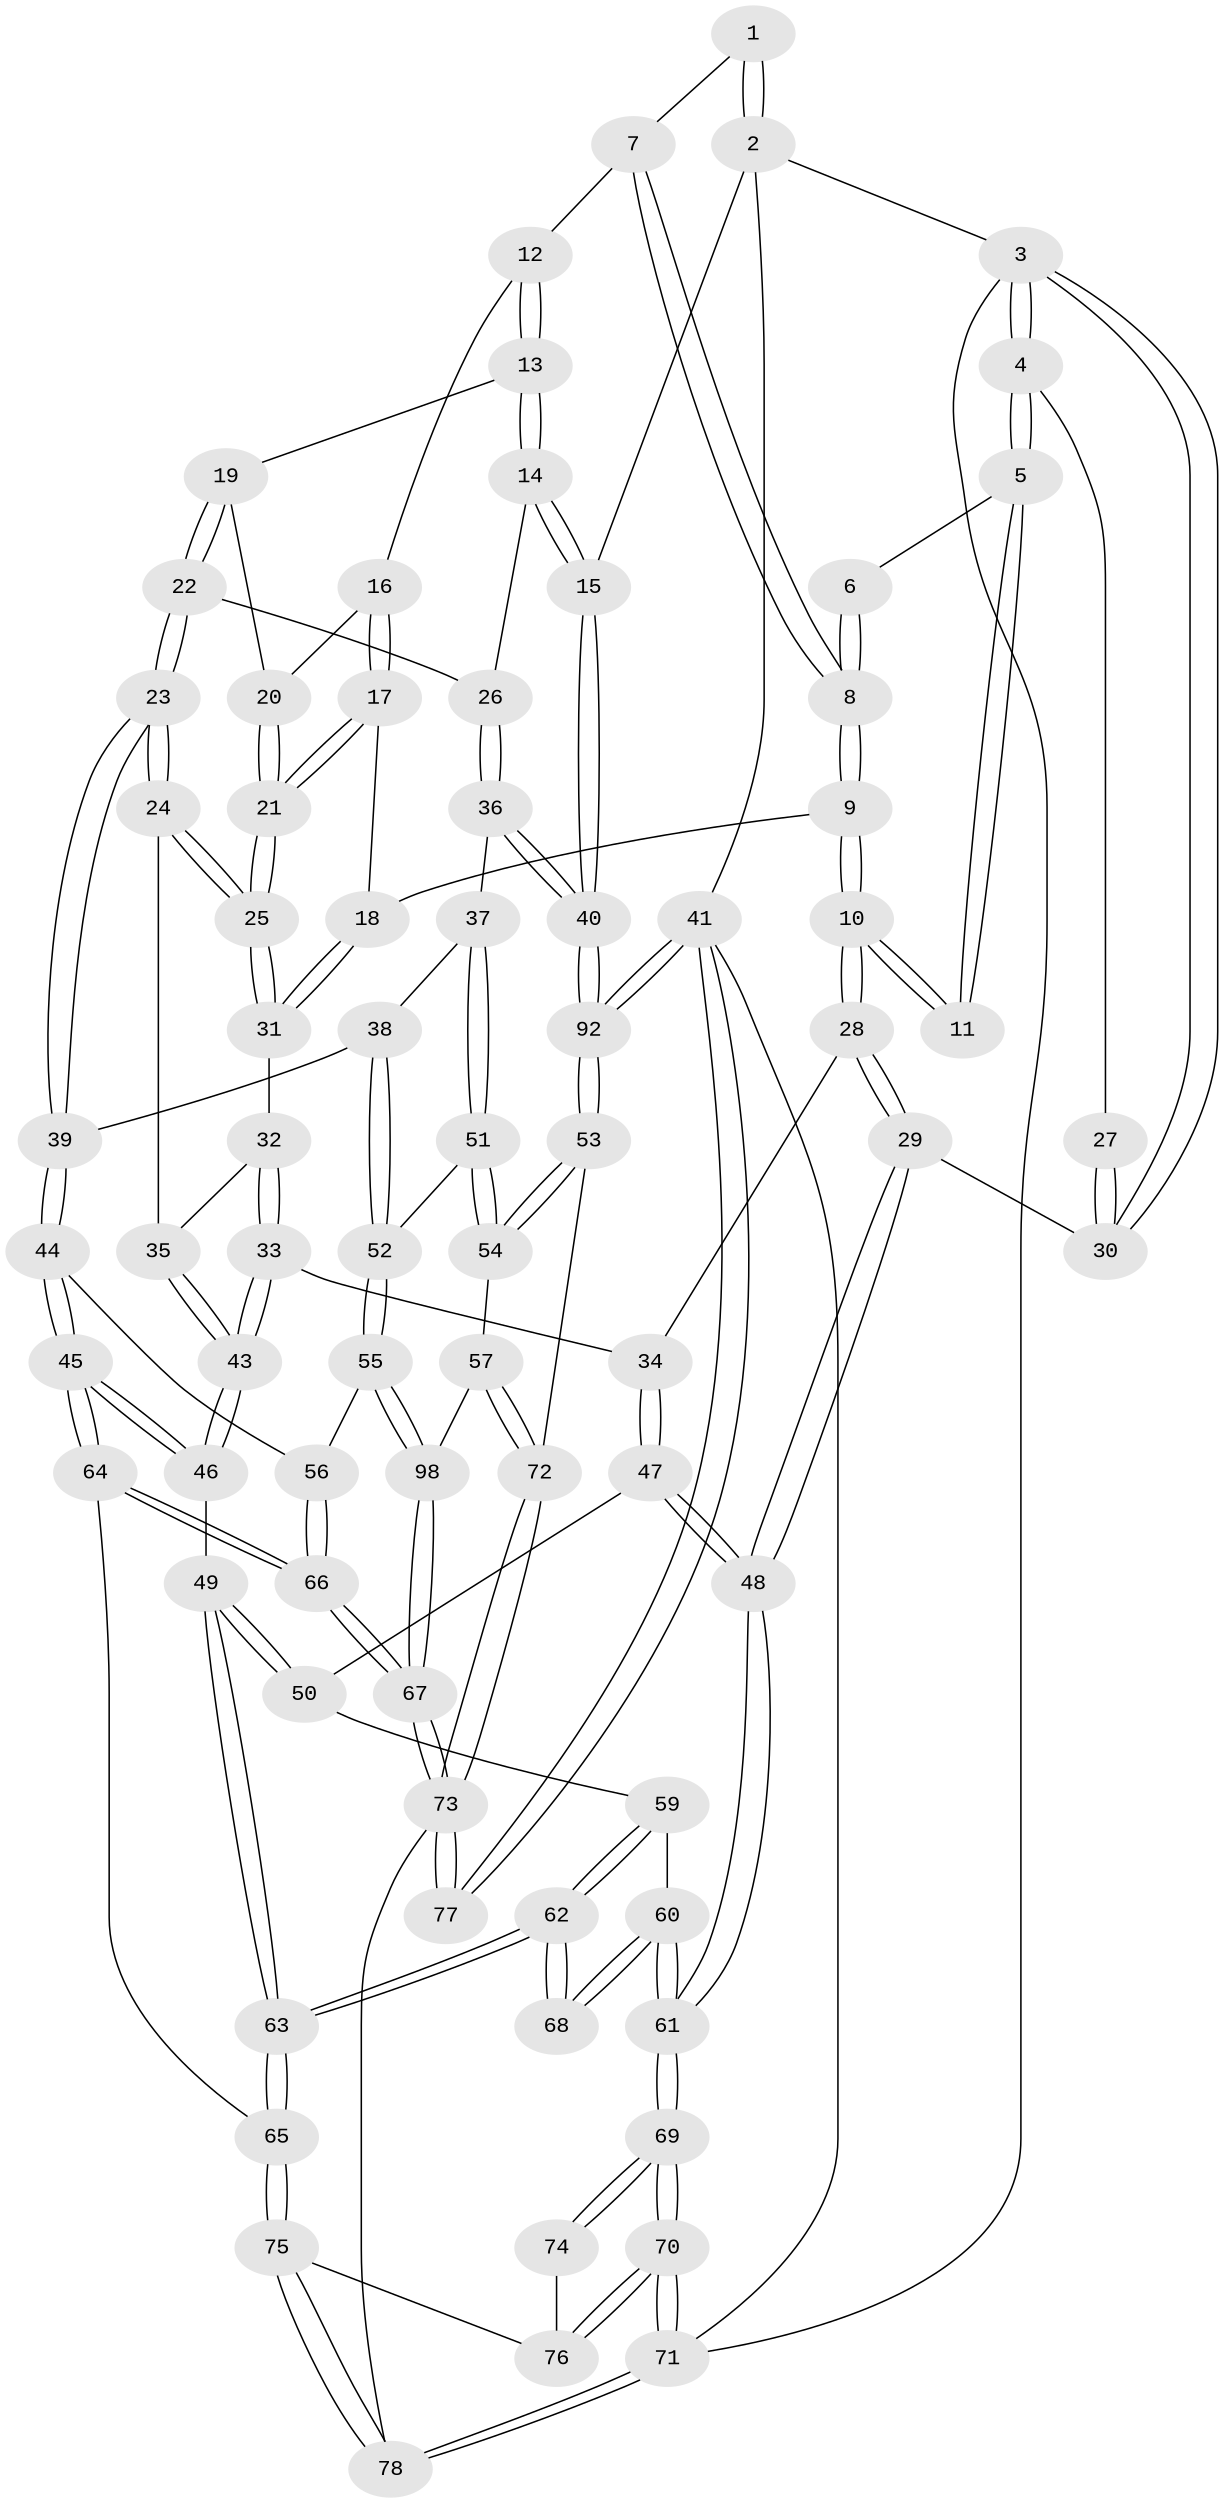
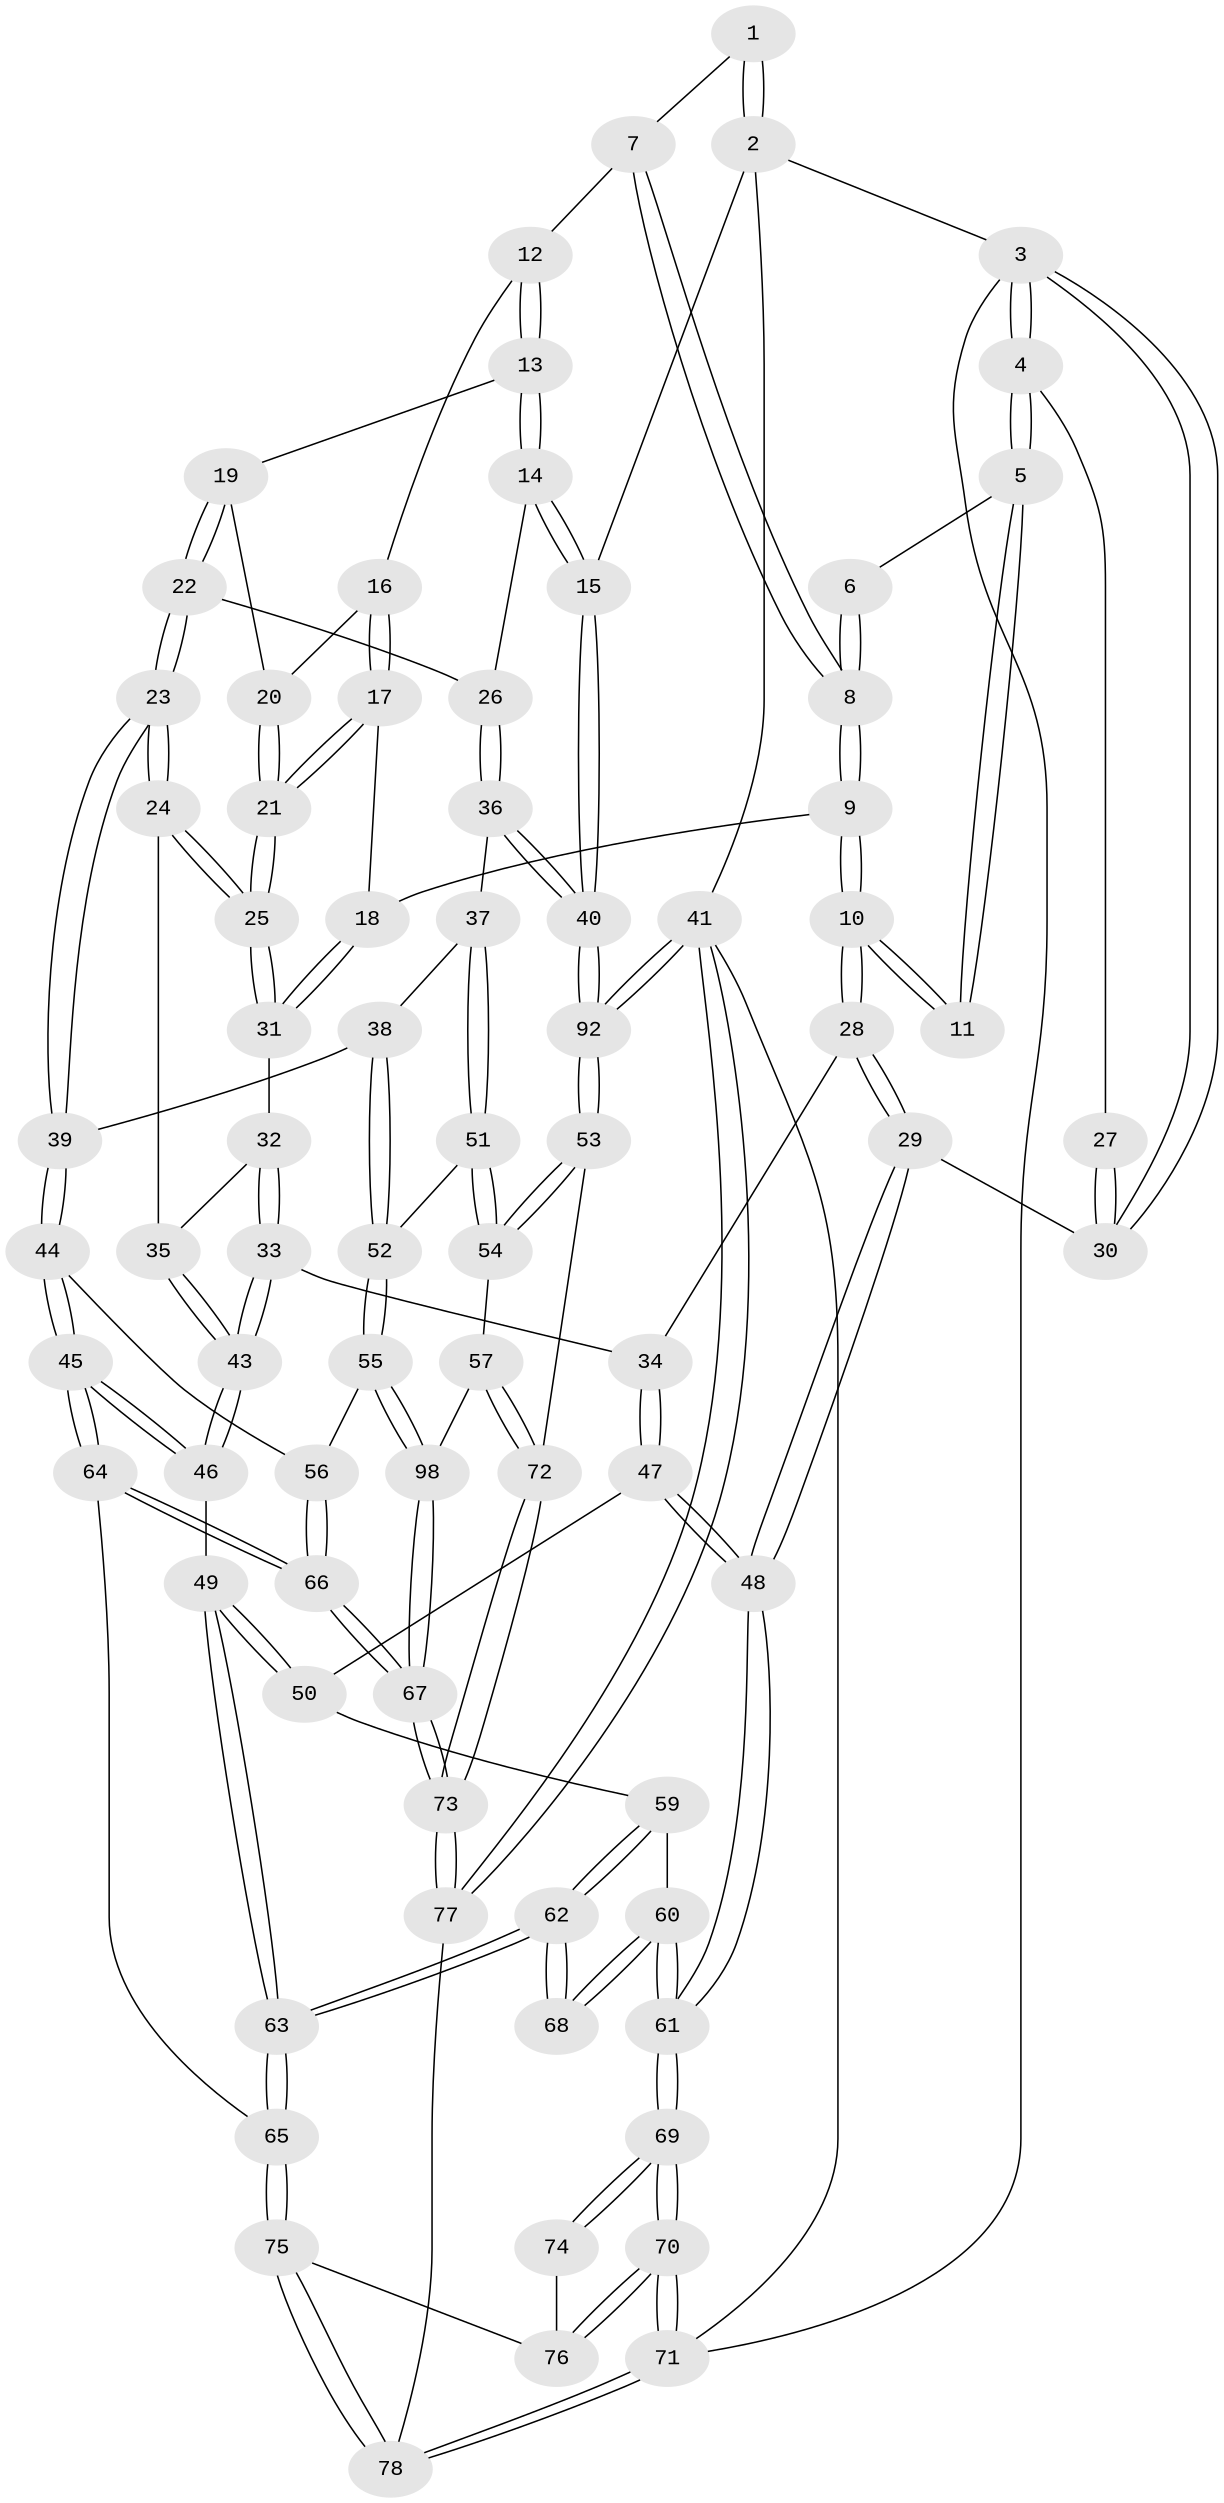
edge "73" -- "78": now "77" -- "78"
